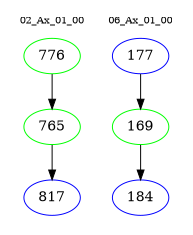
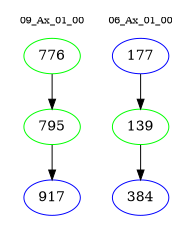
cluster "02_Ax_01_00": label "02_Ax_01_00" -> "09_Ax_01_00"
node "765": label "765" -> "795"
node "169": label "169" -> "139"
node "817": label "817" -> "917"
node "184": label "184" -> "384"
